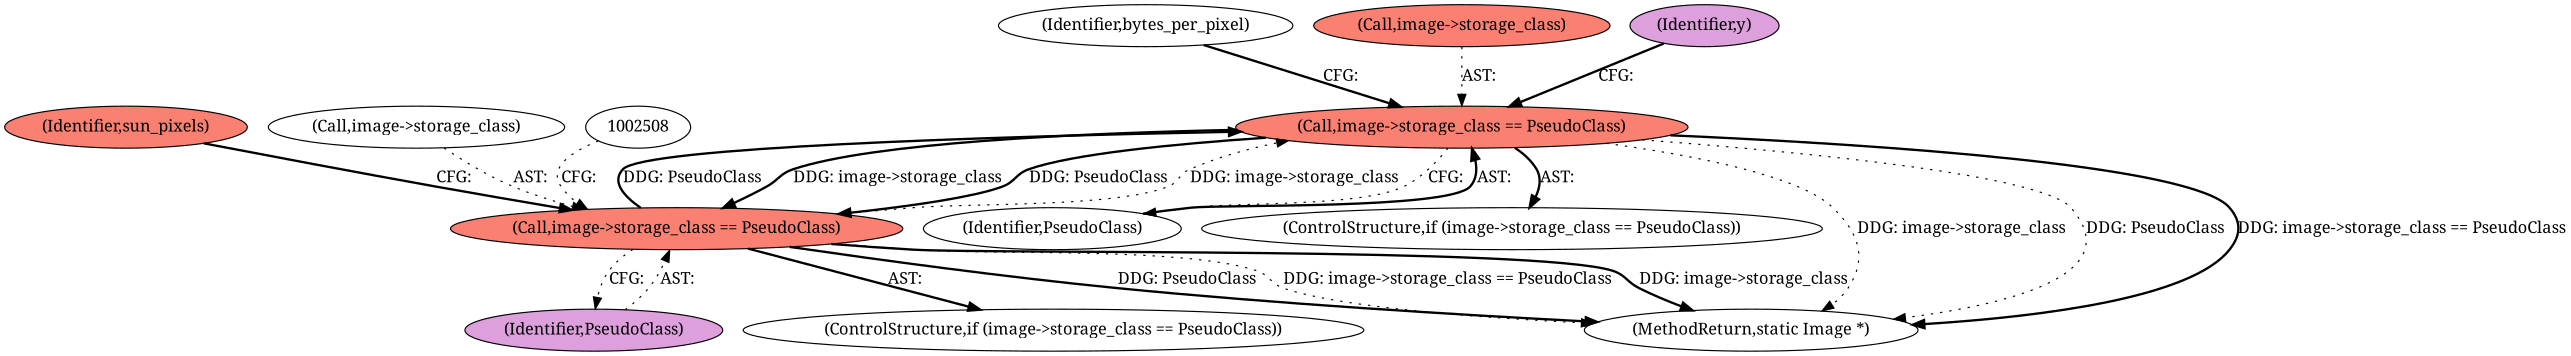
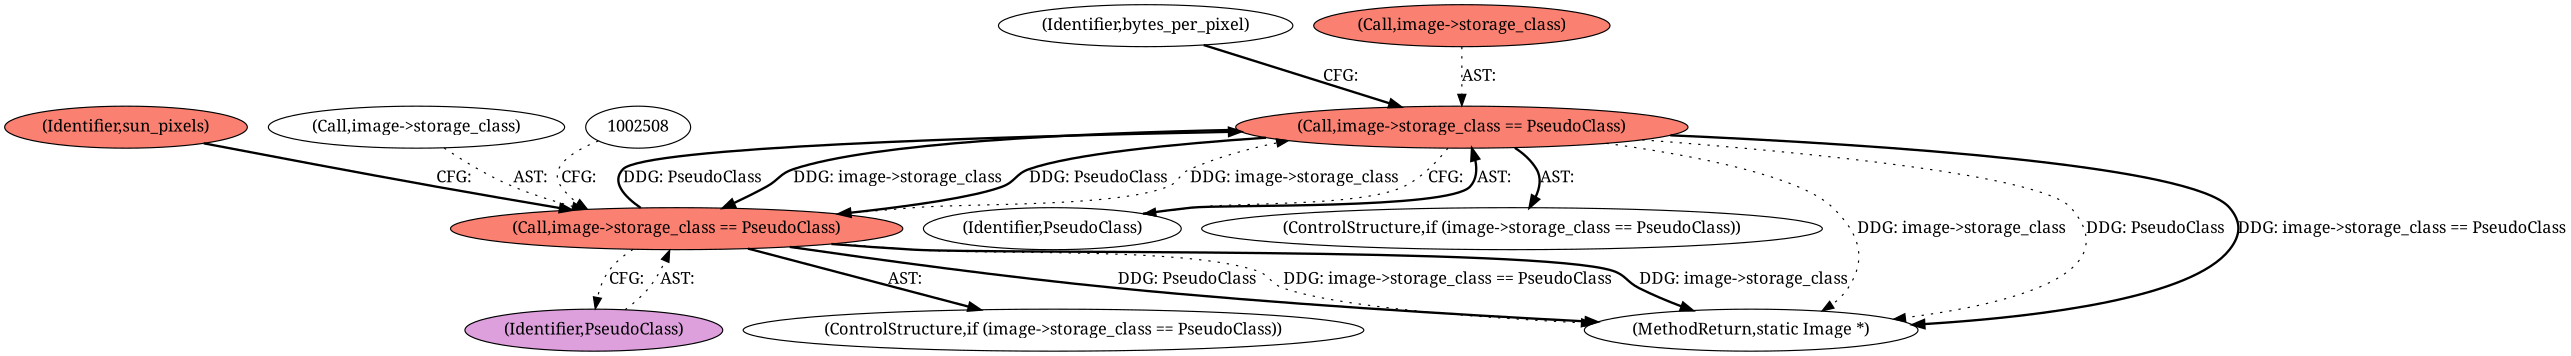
node "(Identifier,y)": removed
